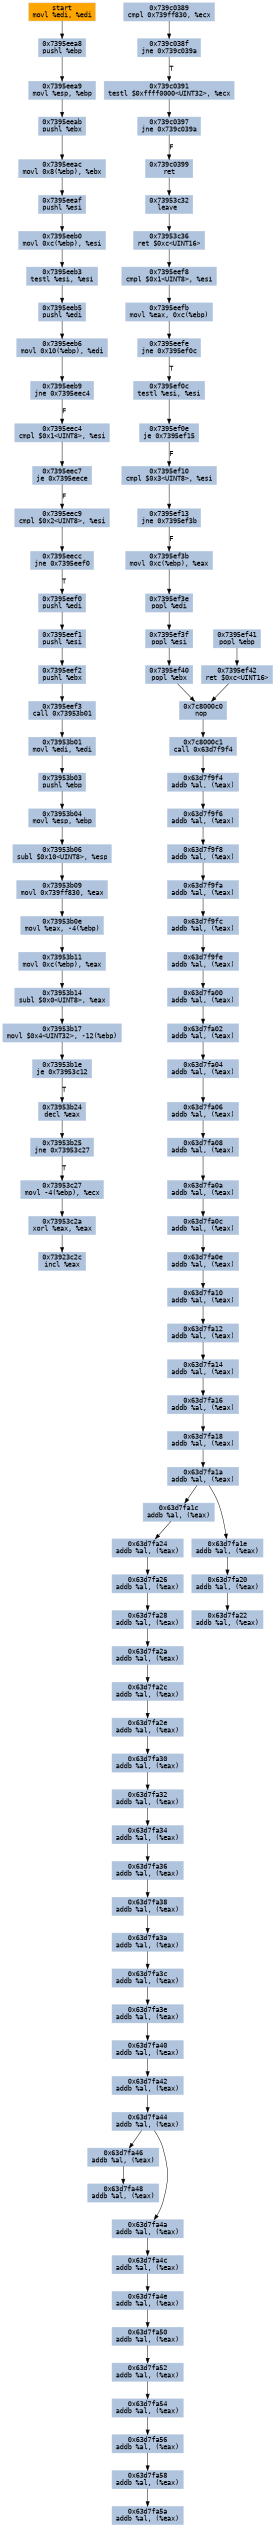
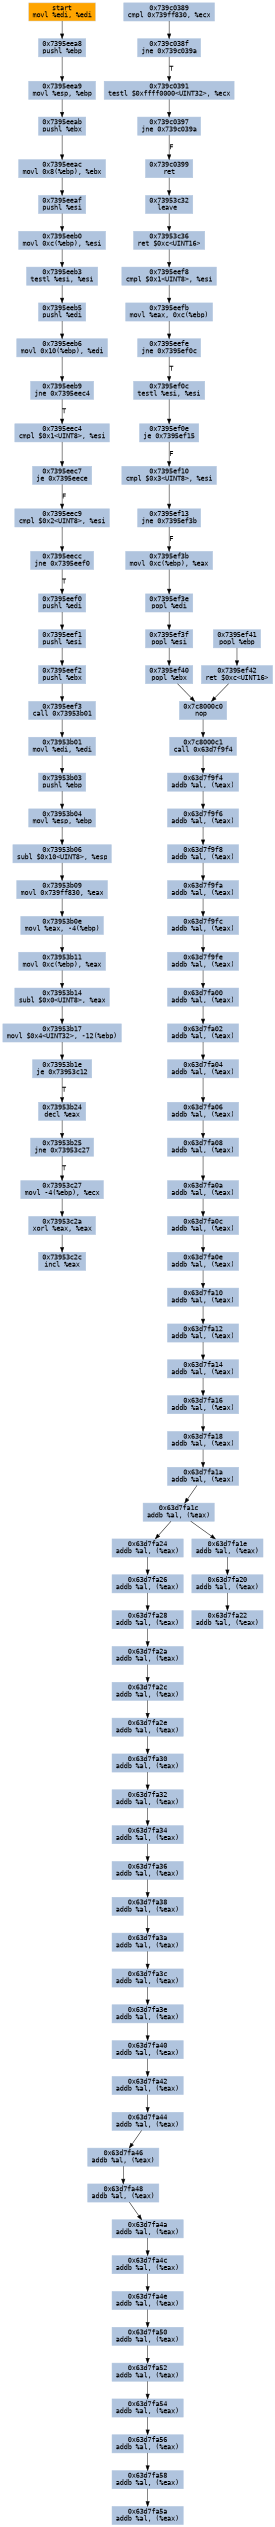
edge "0x7395eeb9 jne 0x7395eec4" -> "0x7395eec4 cmpl $0x1<UINT8>, %esi": label "F" -> "T"
node "0x73923c2c incl %eax": label "0x73923c2c incl %eax" -> "0x73953c2c incl %eax"
edge "0x63d7fa1a addb %al, (%eax)" -> "0x63d7fa1e addb %al, (%eax)": now "0x63d7fa1c addb %al, (%eax)" -> "0x63d7fa1e addb %al, (%eax)"
edge "0x63d7fa44 addb %al, (%eax)" -> "0x63d7fa4a addb %al, (%eax)": now "0x63d7fa48 addb %al, (%eax)" -> "0x63d7fa4a addb %al, (%eax)"
